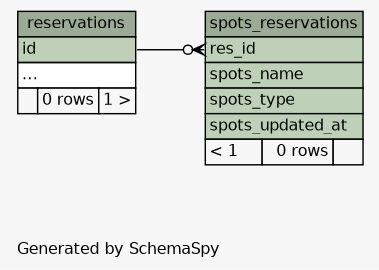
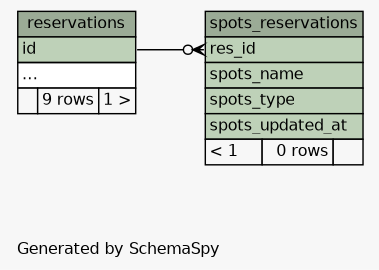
node "reservations": text "0 rows" -> "9 rows"
